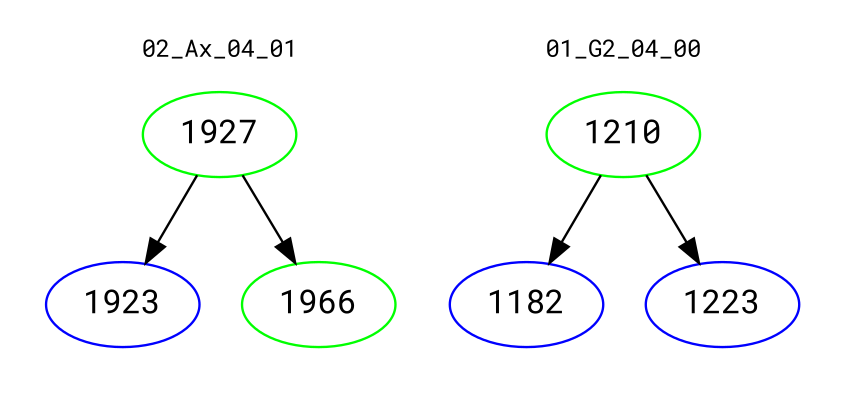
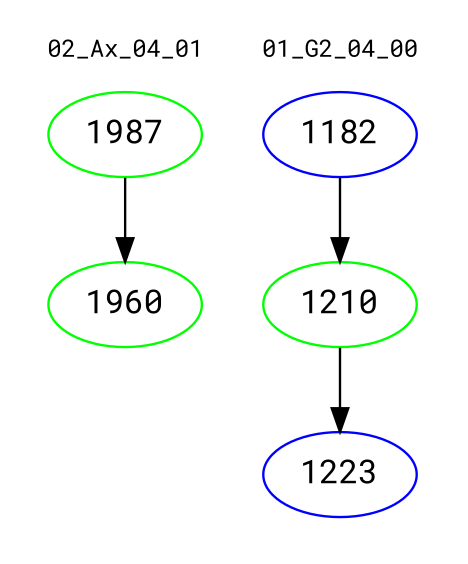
node "1927": label "1927" -> "1987"
edge "1210" -> "1182": reversed
node "1923": removed
node "1966": label "1966" -> "1960"
